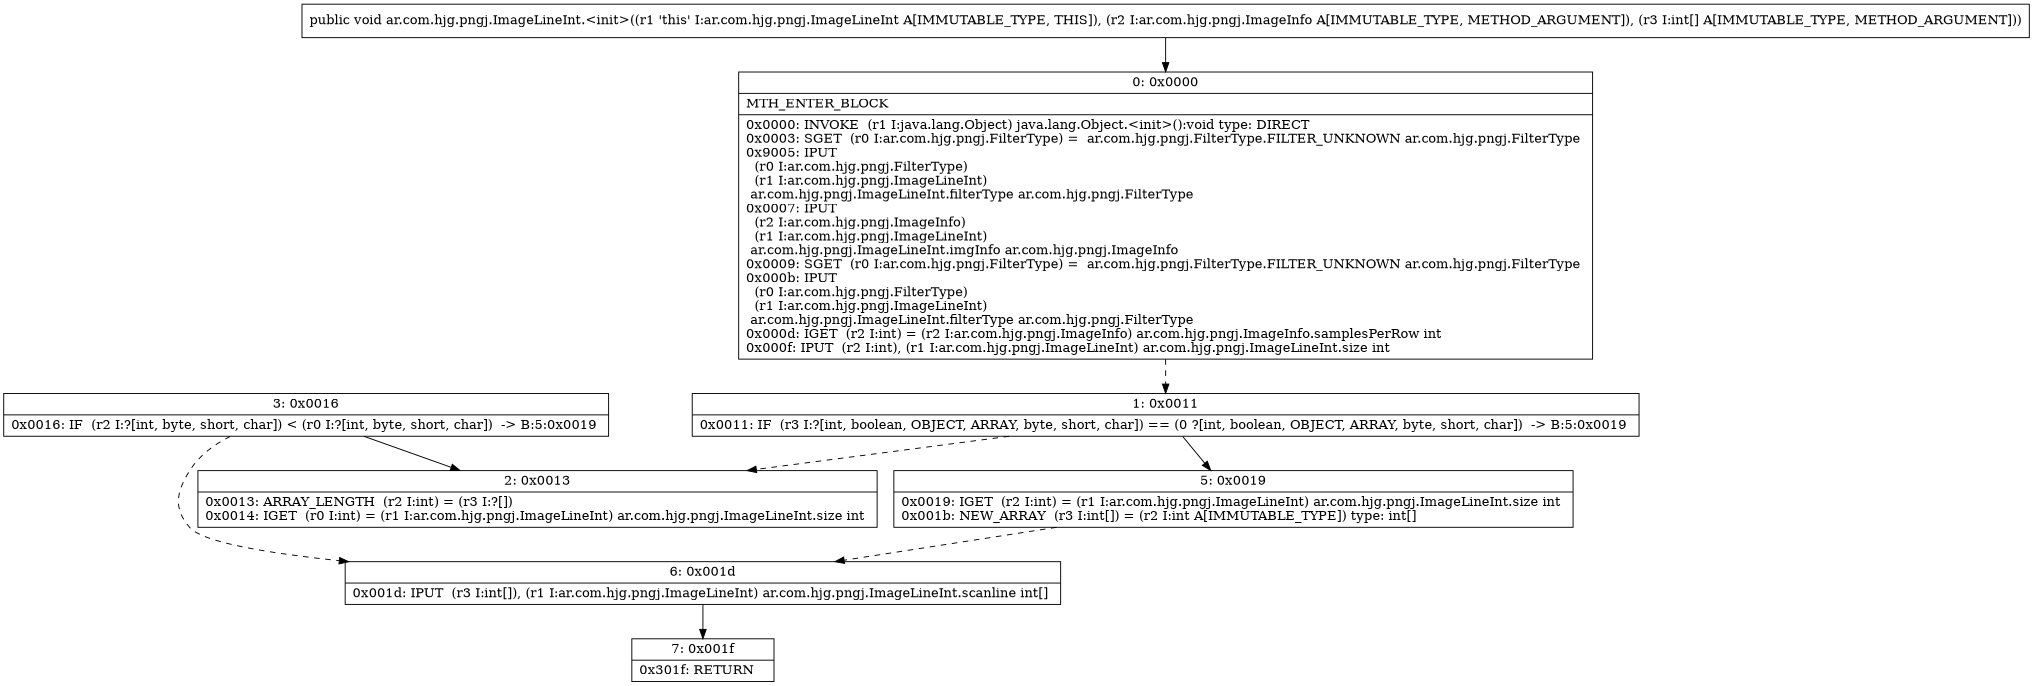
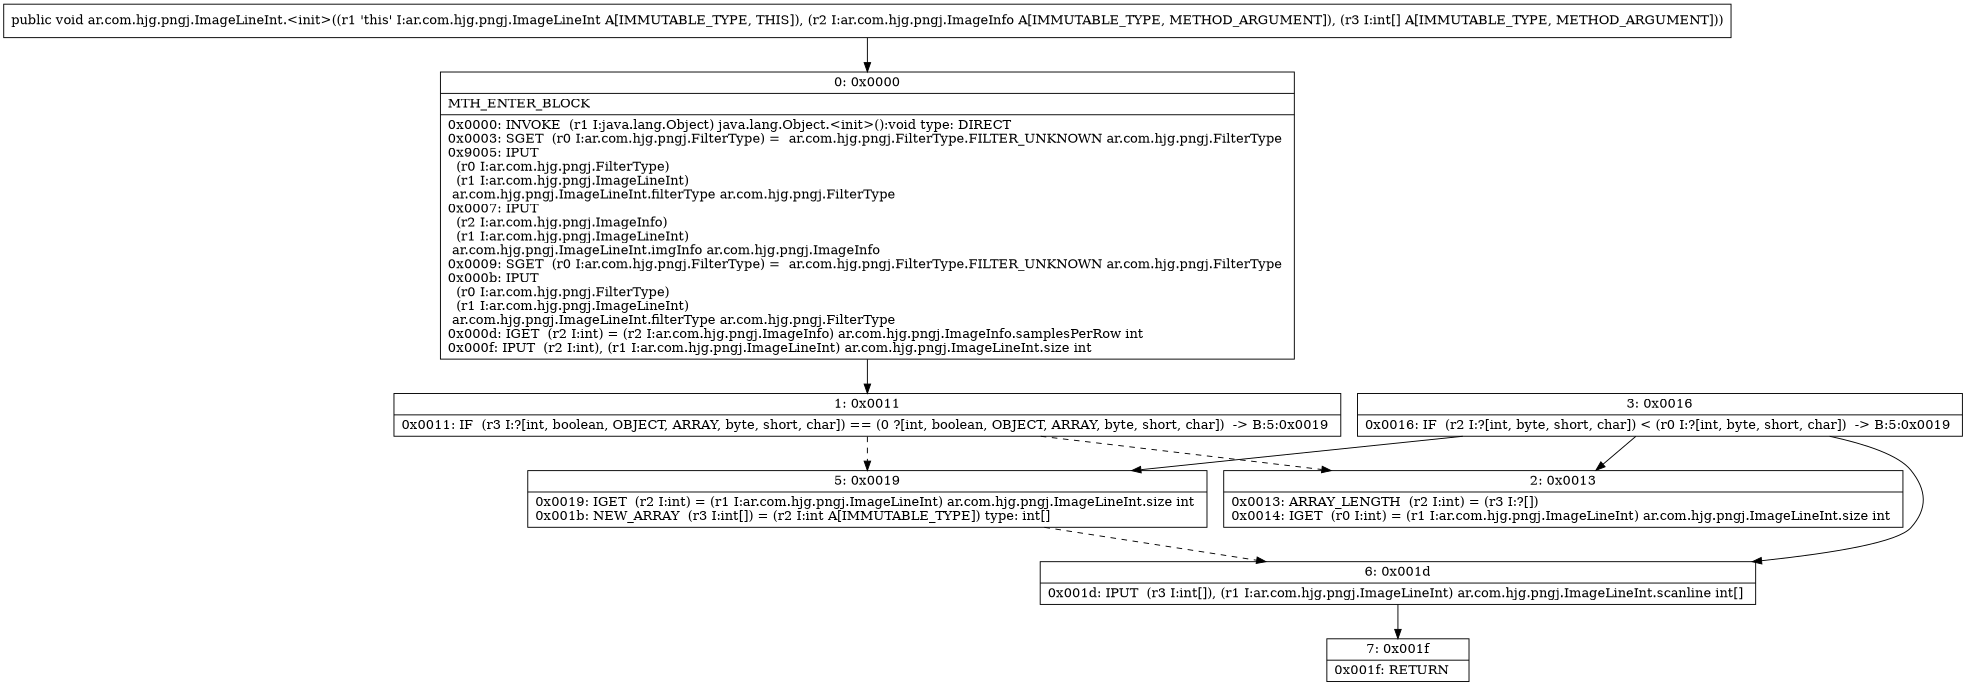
edge "0: 0x0000" -> "1: 0x0011": style dashed -> solid
edge "1: 0x0011" -> "5: 0x0019": style solid -> dashed
edge "3: 0x0016" -> "5: 0x0019": added
edge "3: 0x0016" -> "6: 0x001d": style dashed -> solid
node "7: 0x001f": text "0x301f: RETURN" -> "0x001f: RETURN"
